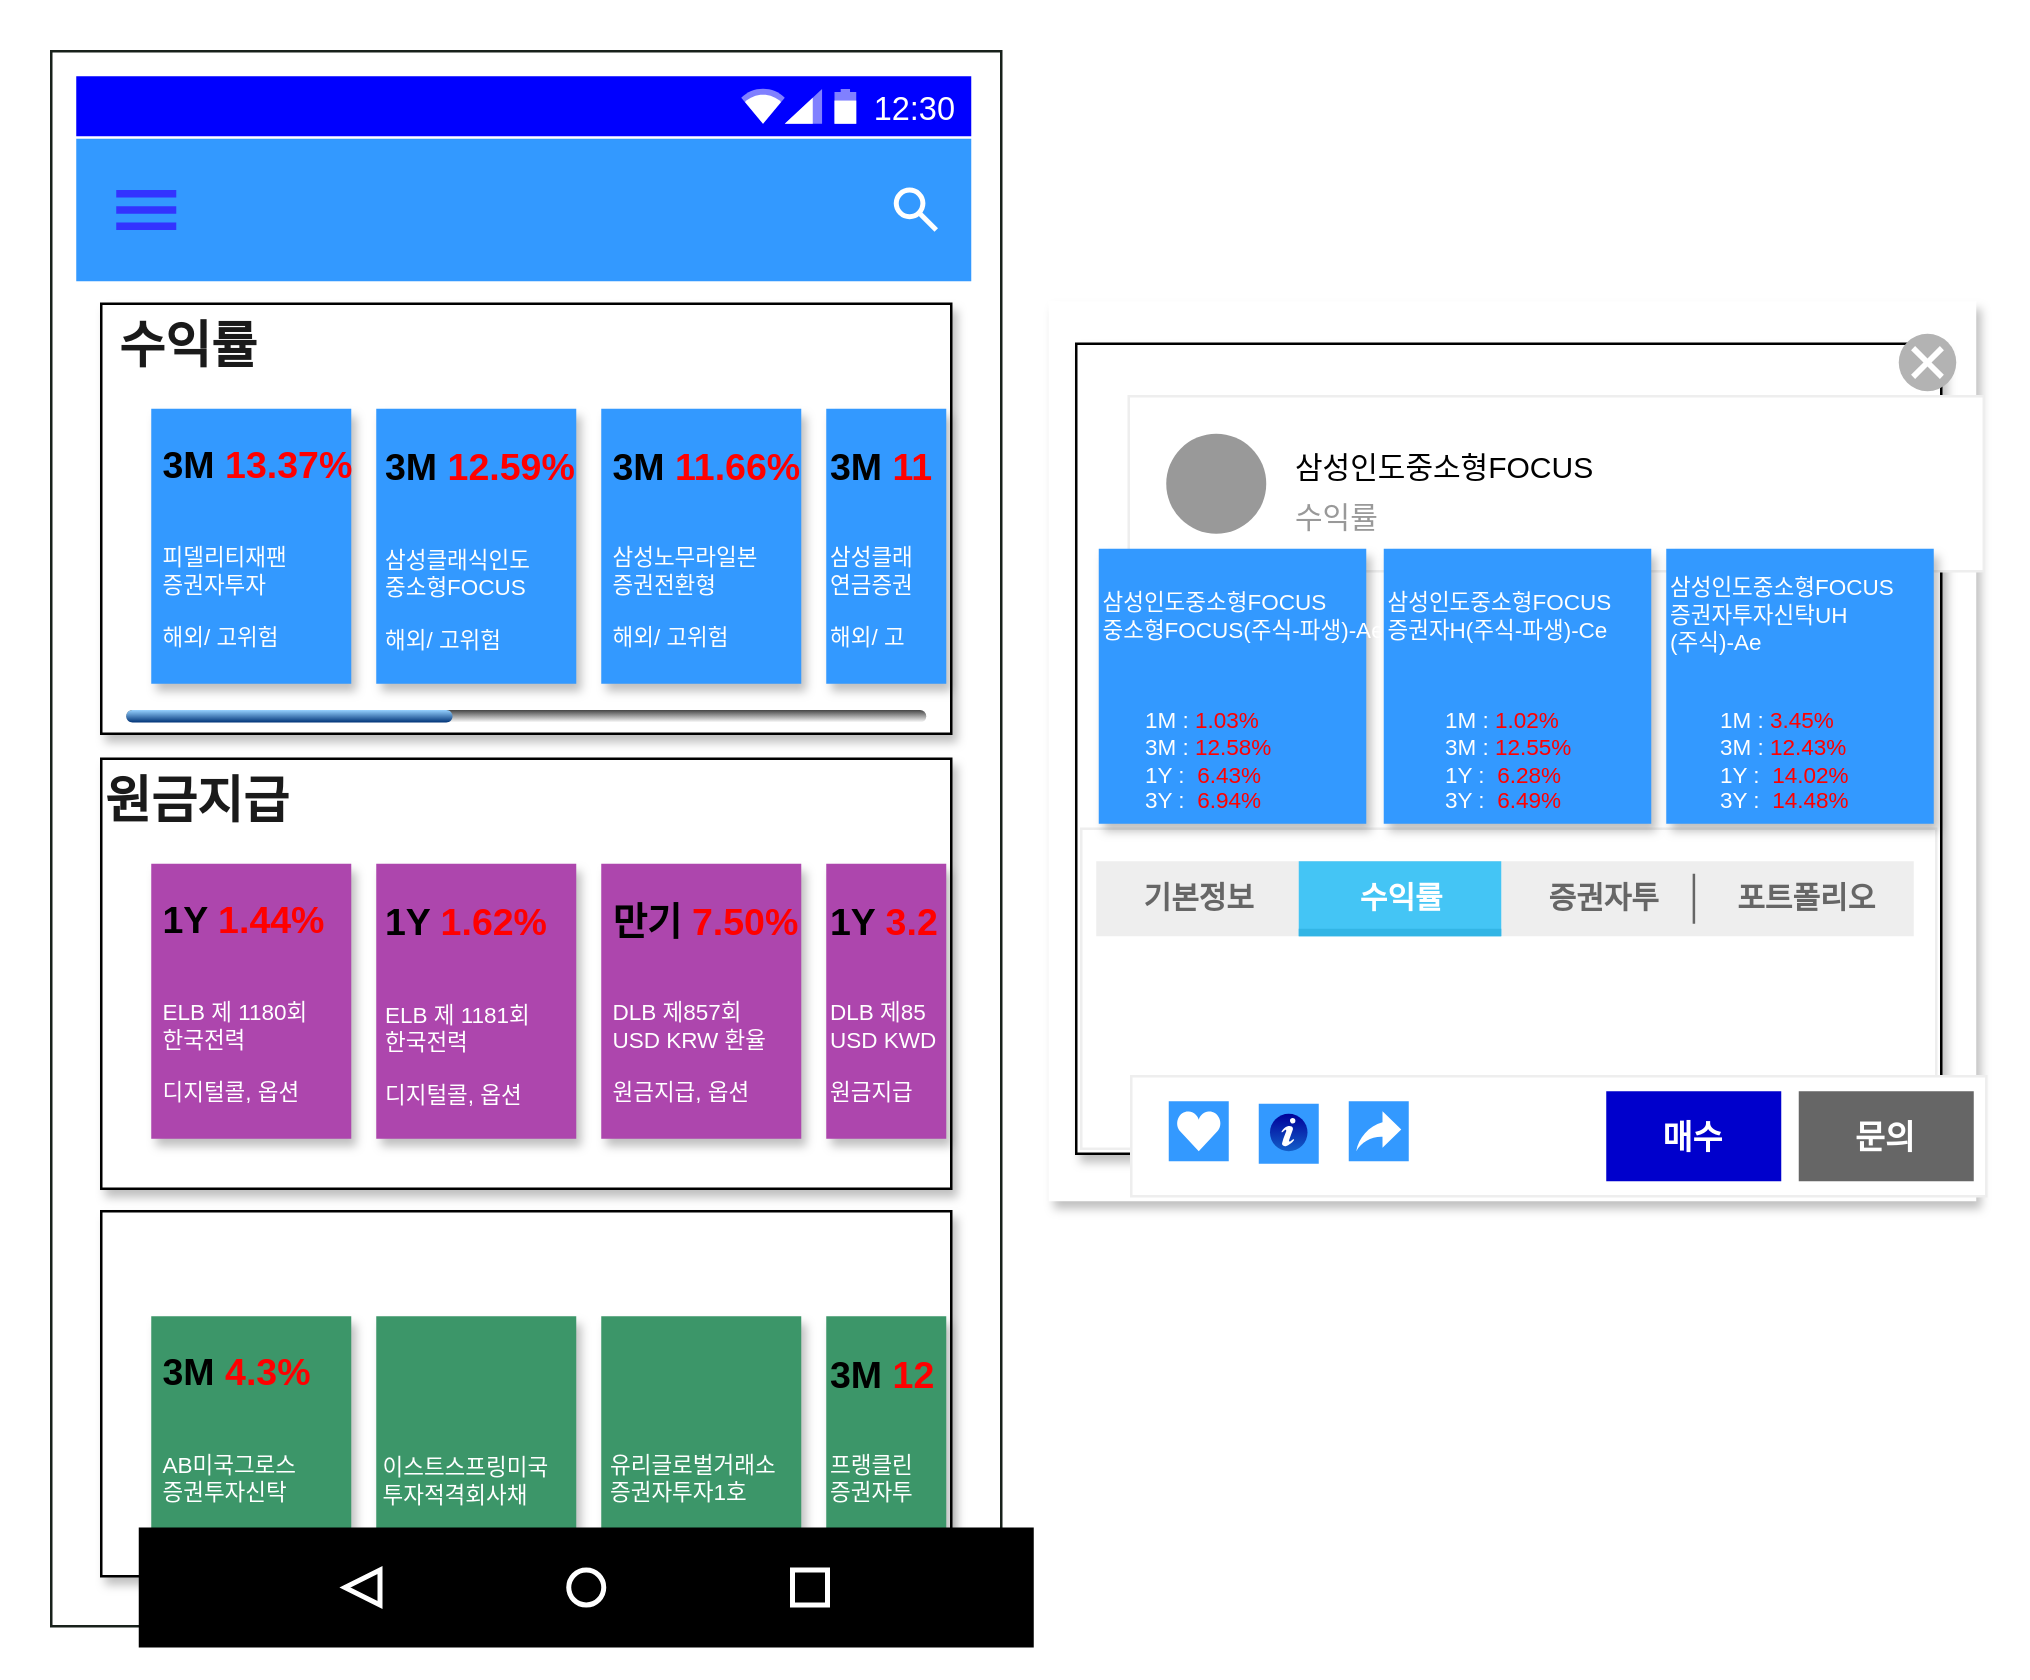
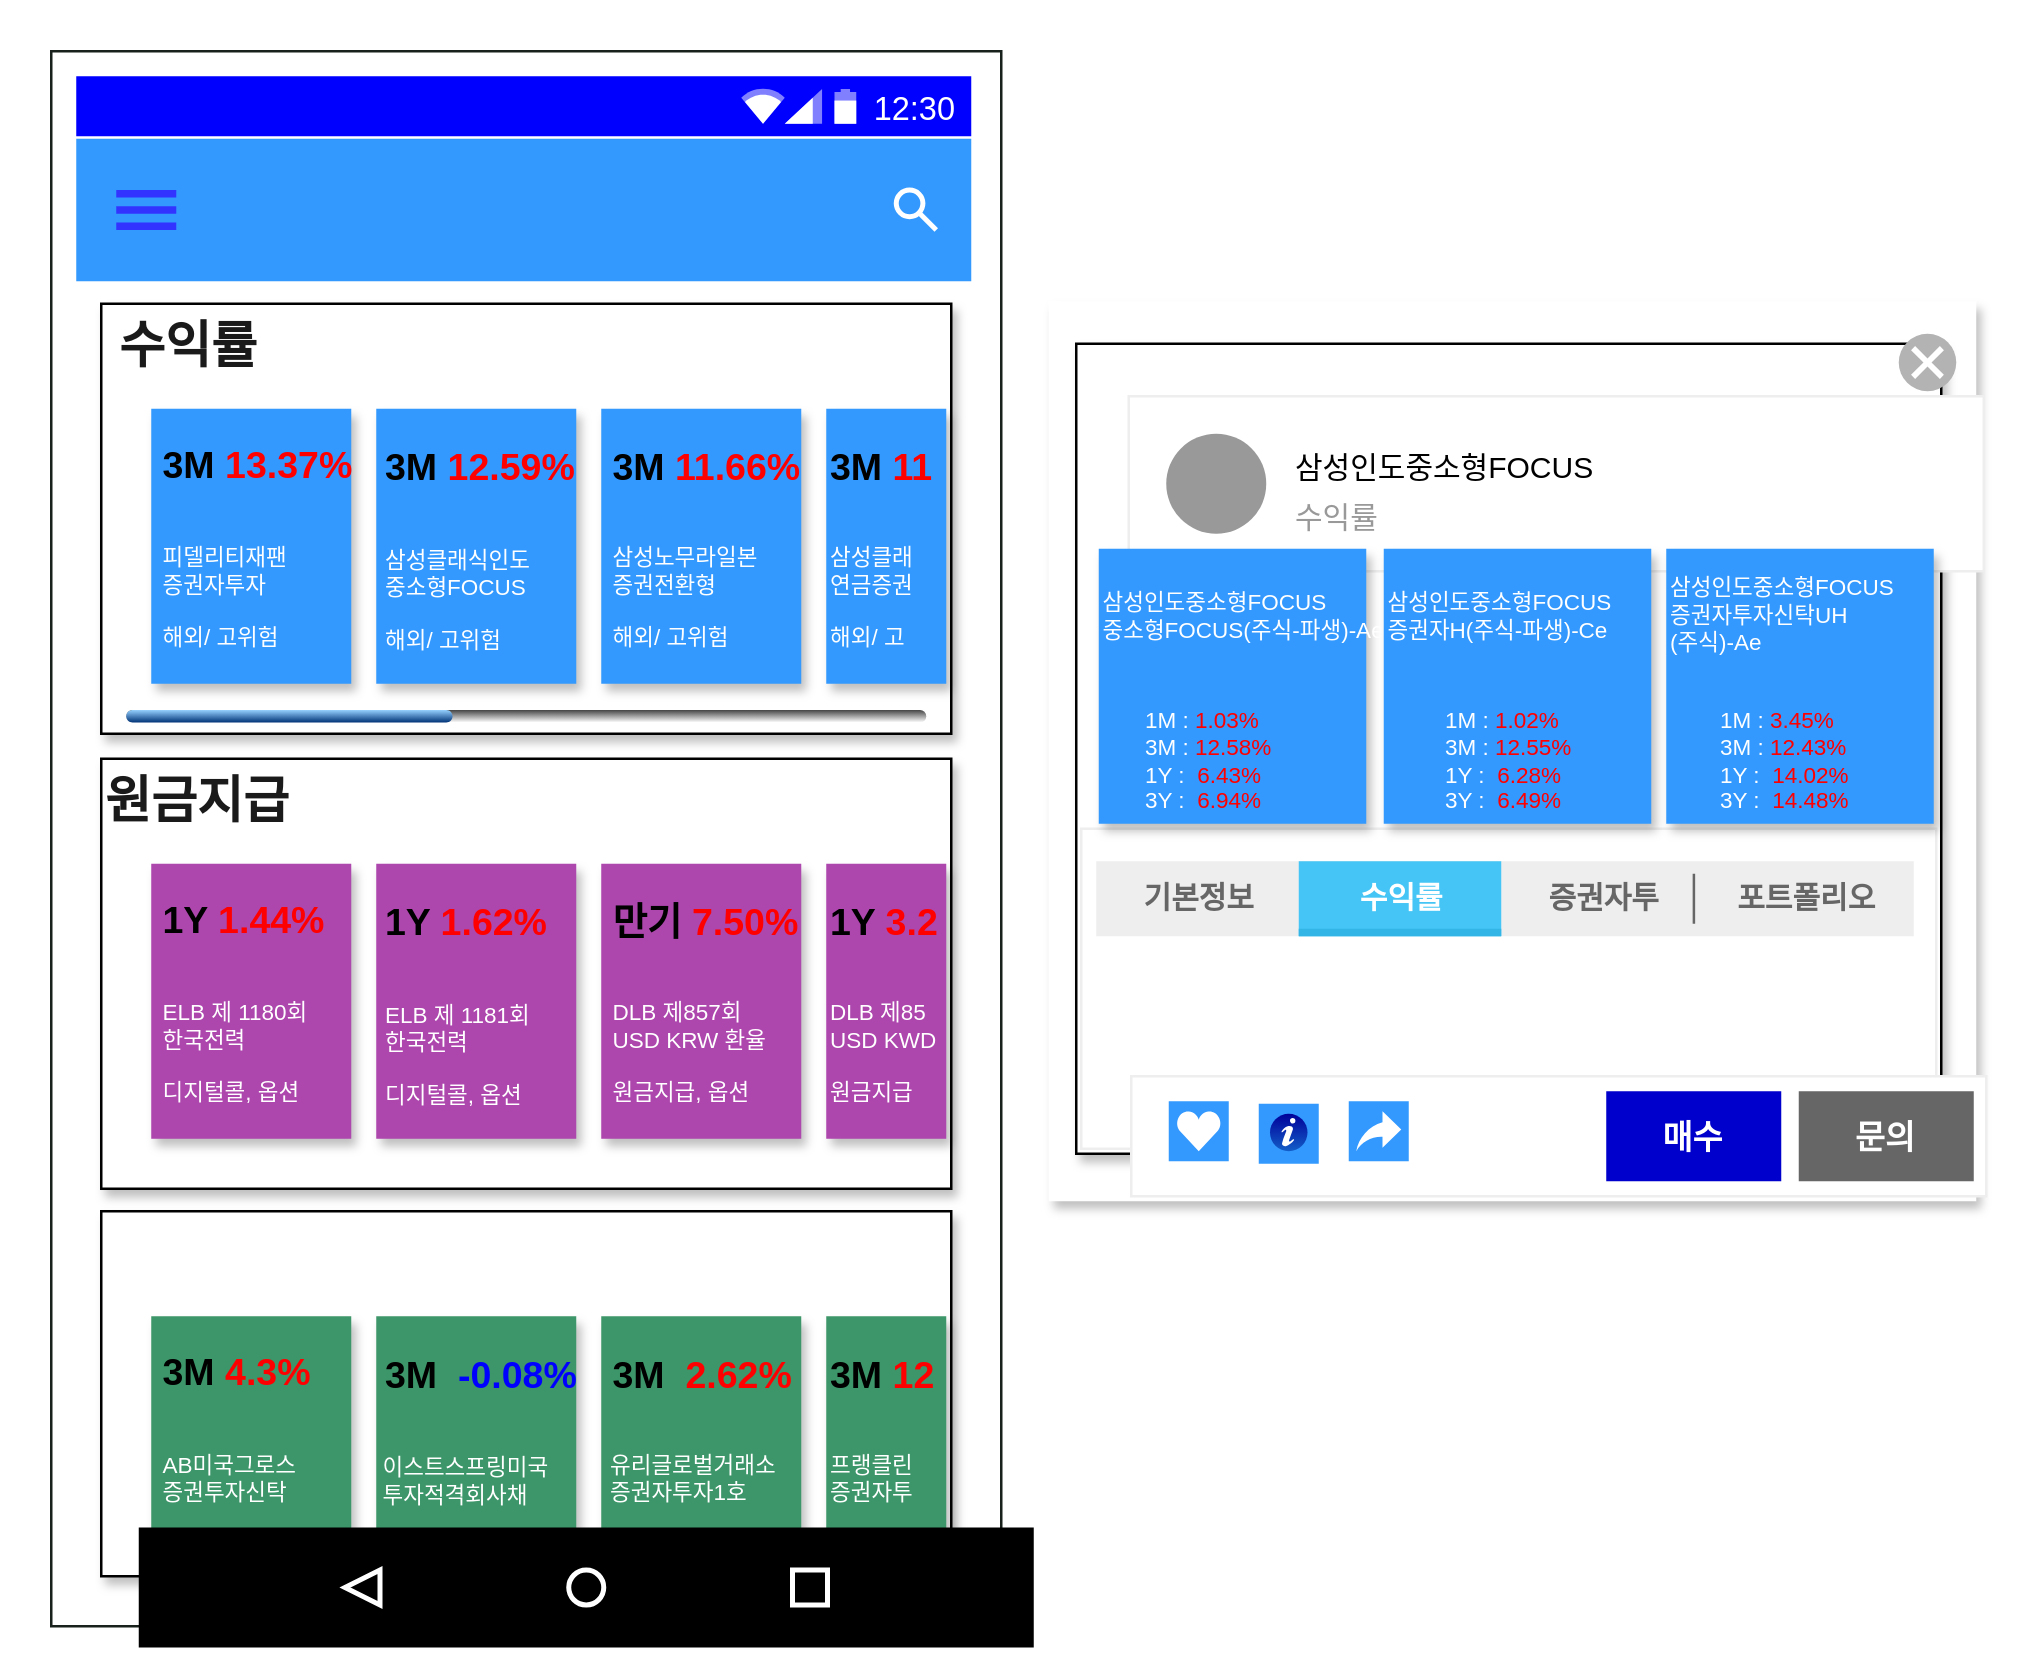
node "3M -0.08%": added
node "3M 2.62%": added
